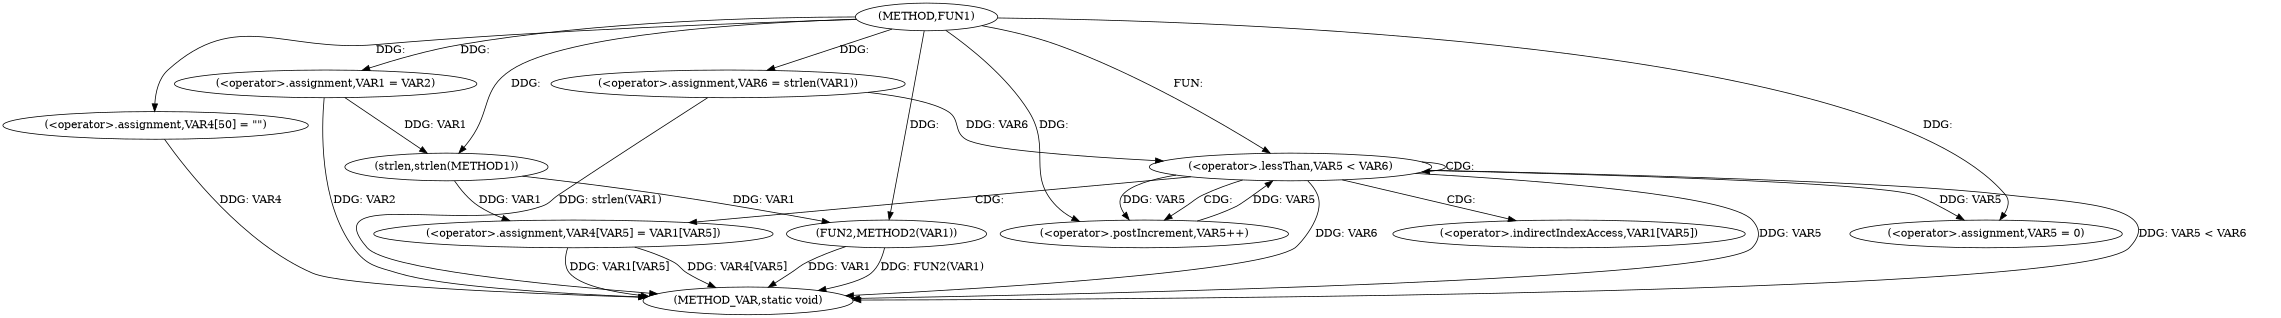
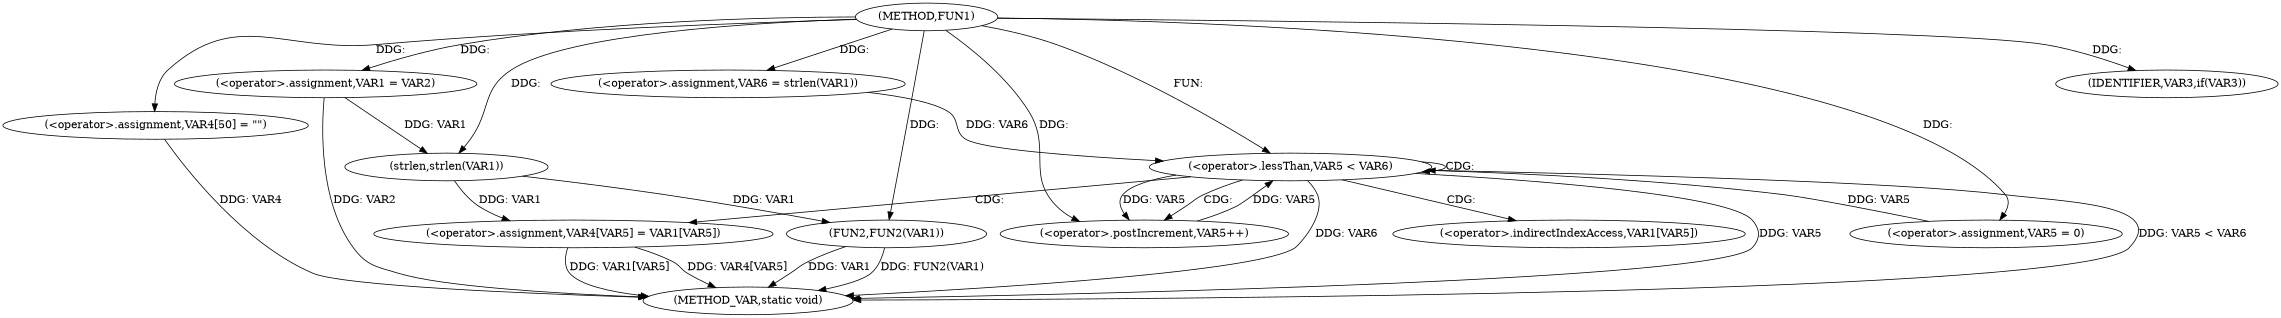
node "(IDENTIFIER,VAR3,if(VAR3))": added
node "(strlen,strlen(METHOD1))": label "(strlen,strlen(METHOD1))" -> "(strlen,strlen(VAR1))"
edge "(<operator>.lessThan,VAR5 < VAR6)" -> "(<operator>.assignment,VAR5 = 0)": reversed
edge "(<operator>.assignment,VAR6 = strlen(VAR1))" -> "(METHOD_VAR,static void)": removed, label "DDG: strlen(VAR1)"
node "(FUN2,METHOD2(VAR1))": label "(FUN2,METHOD2(VAR1))" -> "(FUN2,FUN2(VAR1))"
